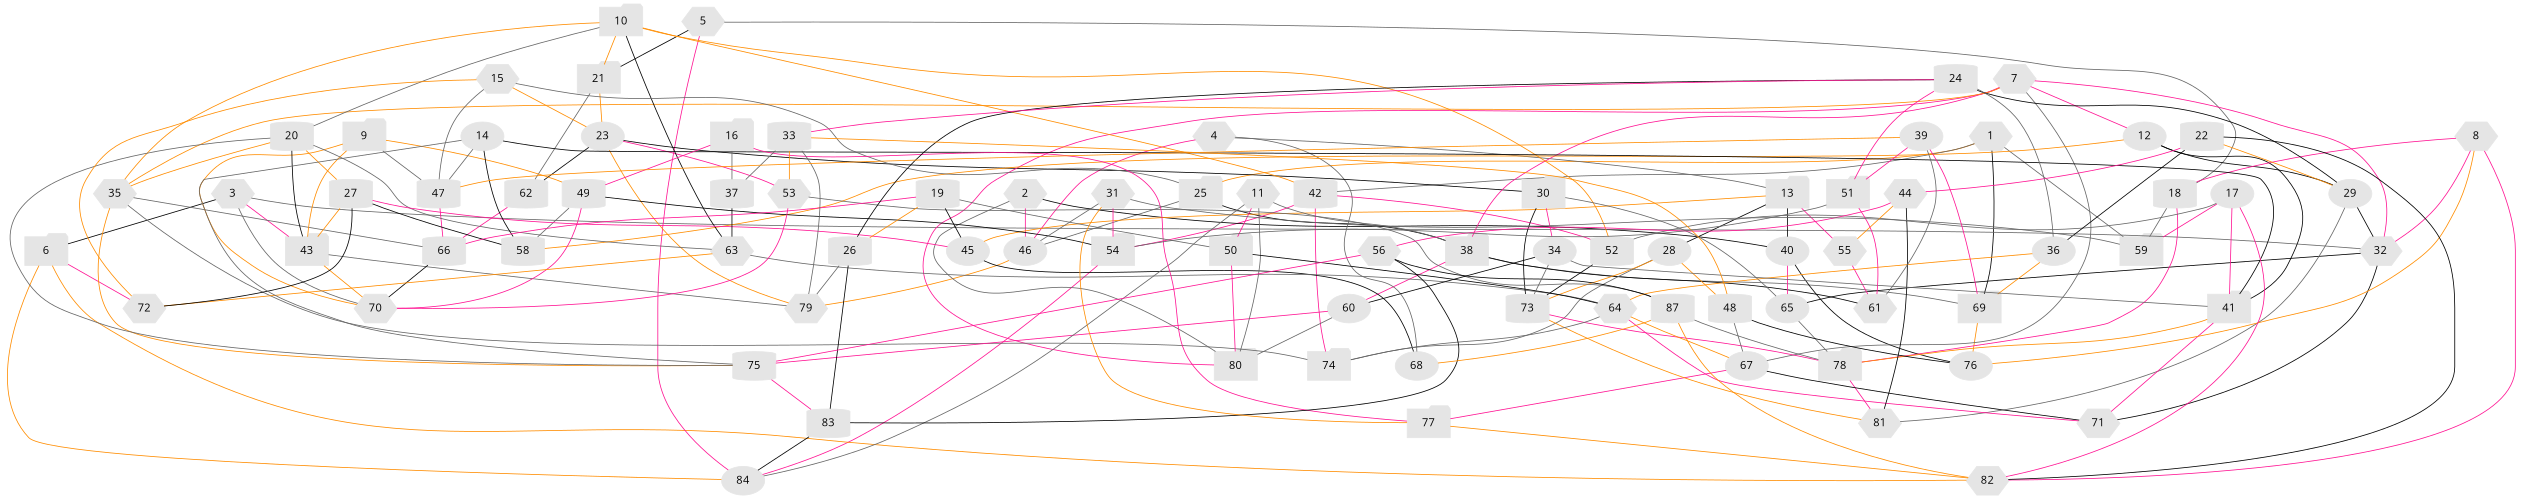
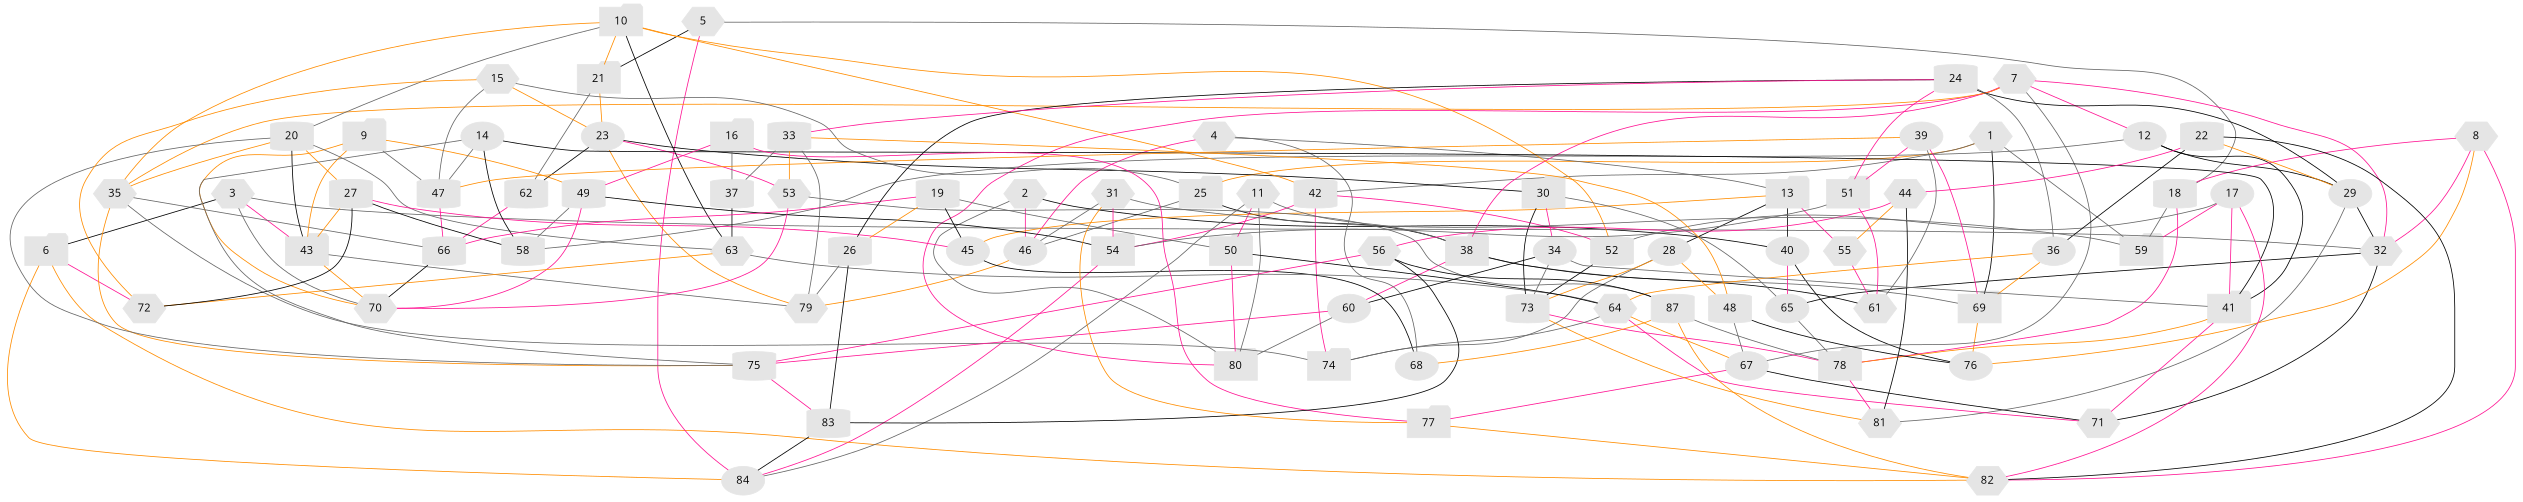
edge "12" -- "58": color darkorange -> gray40
